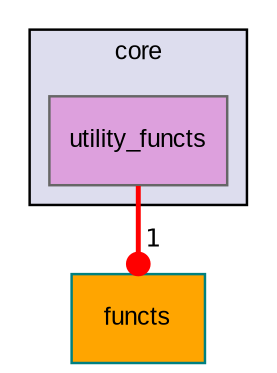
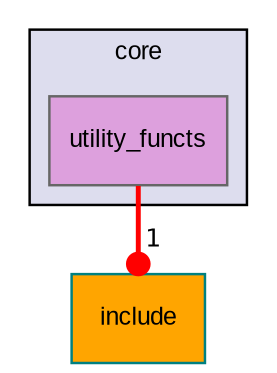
node "functs": label "functs" -> "include"
